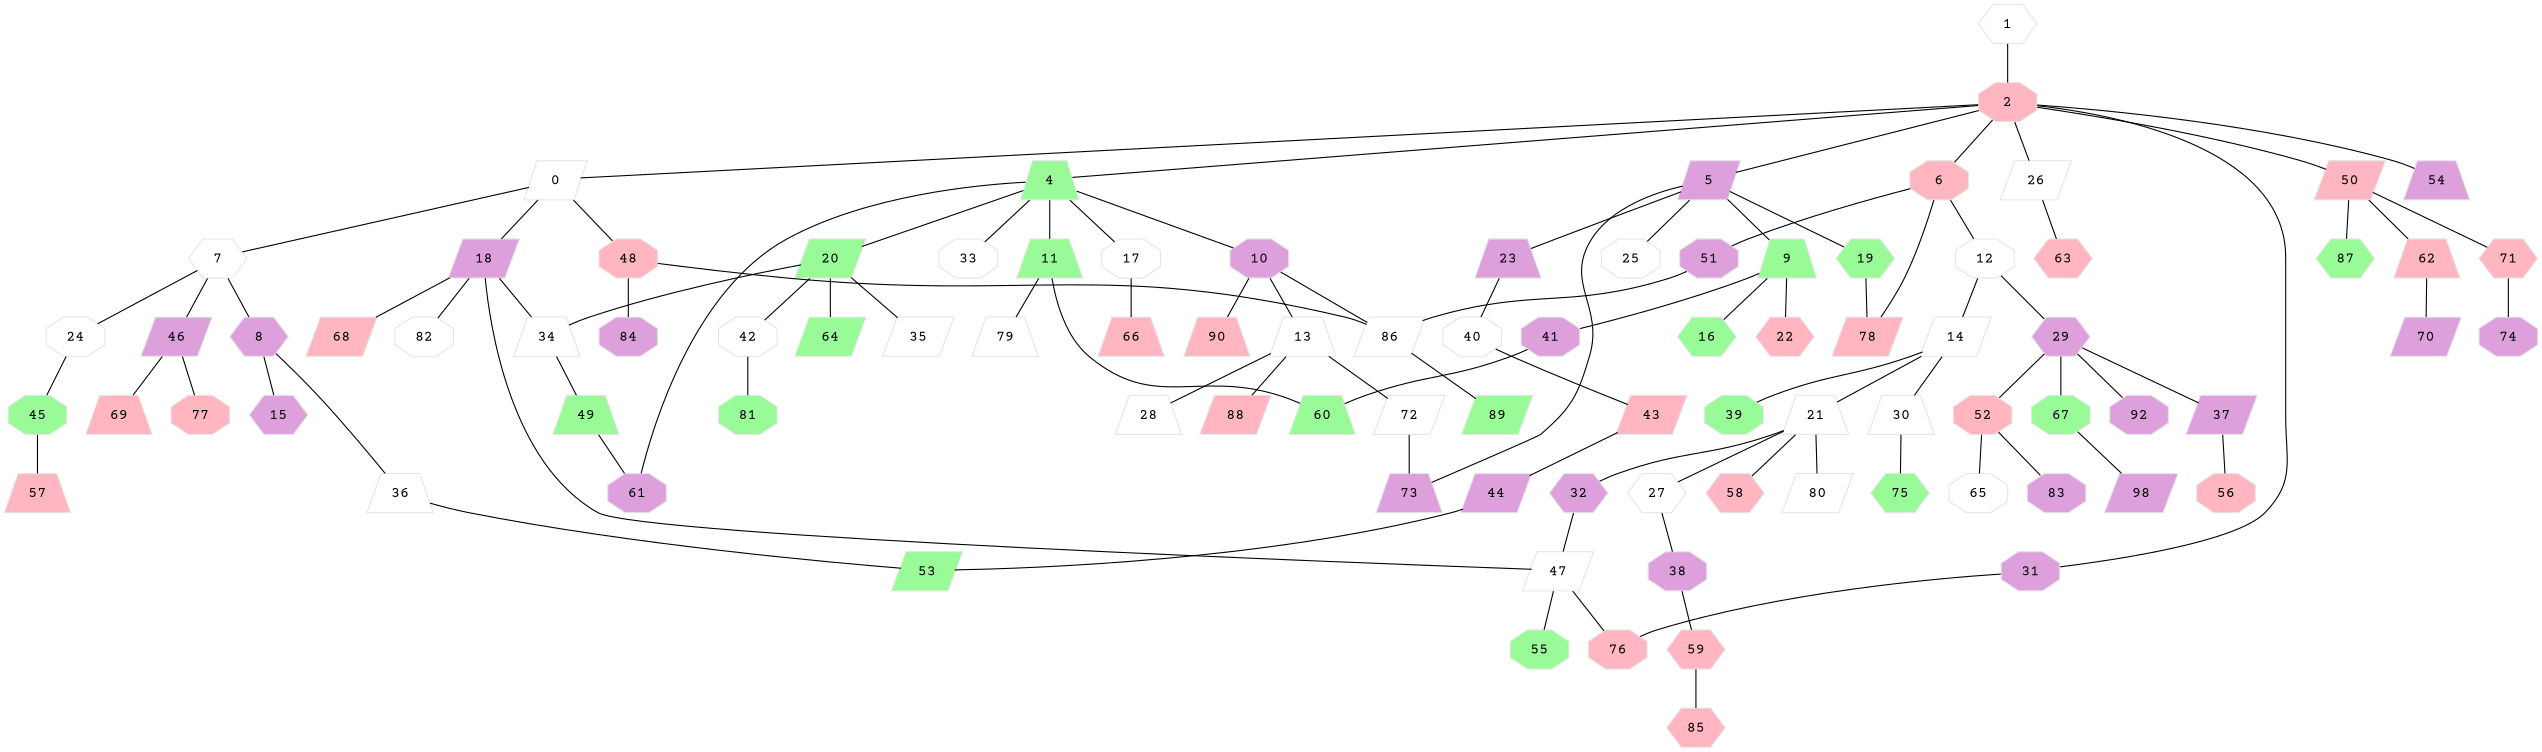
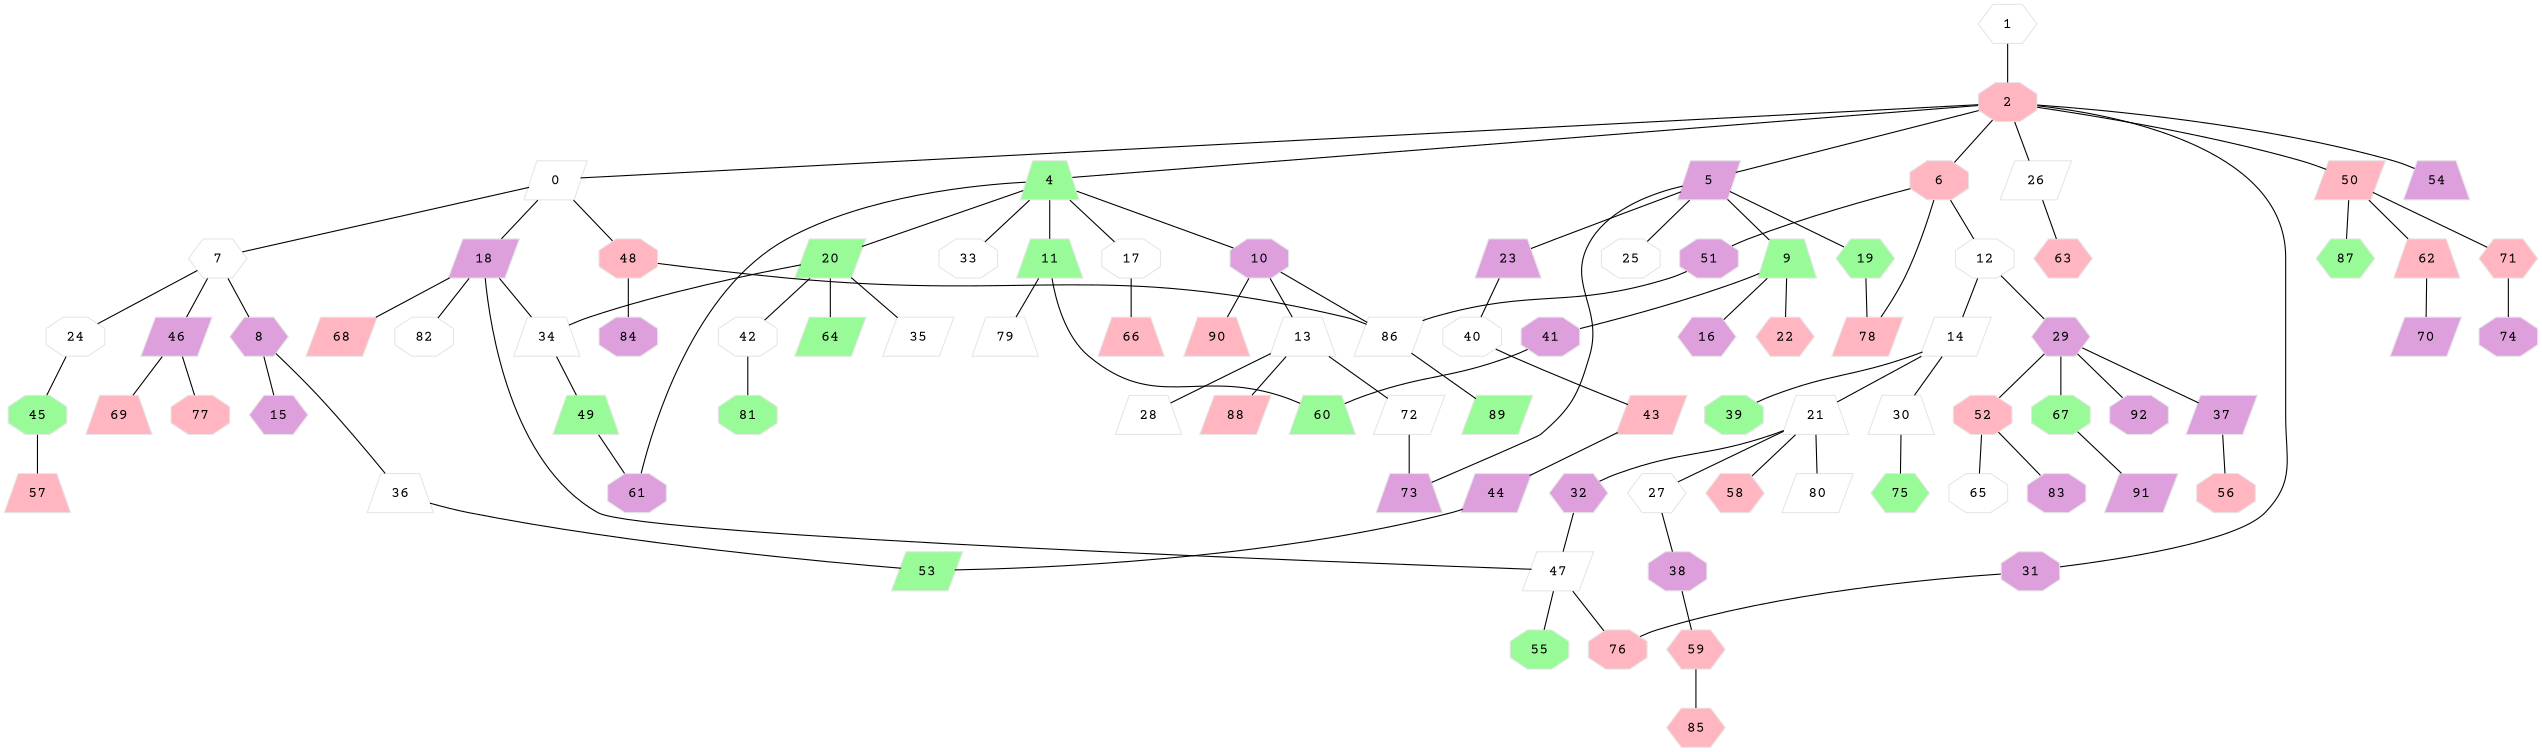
node "16": fillcolor palegreen -> plum
node "98": label "98" -> "91"
